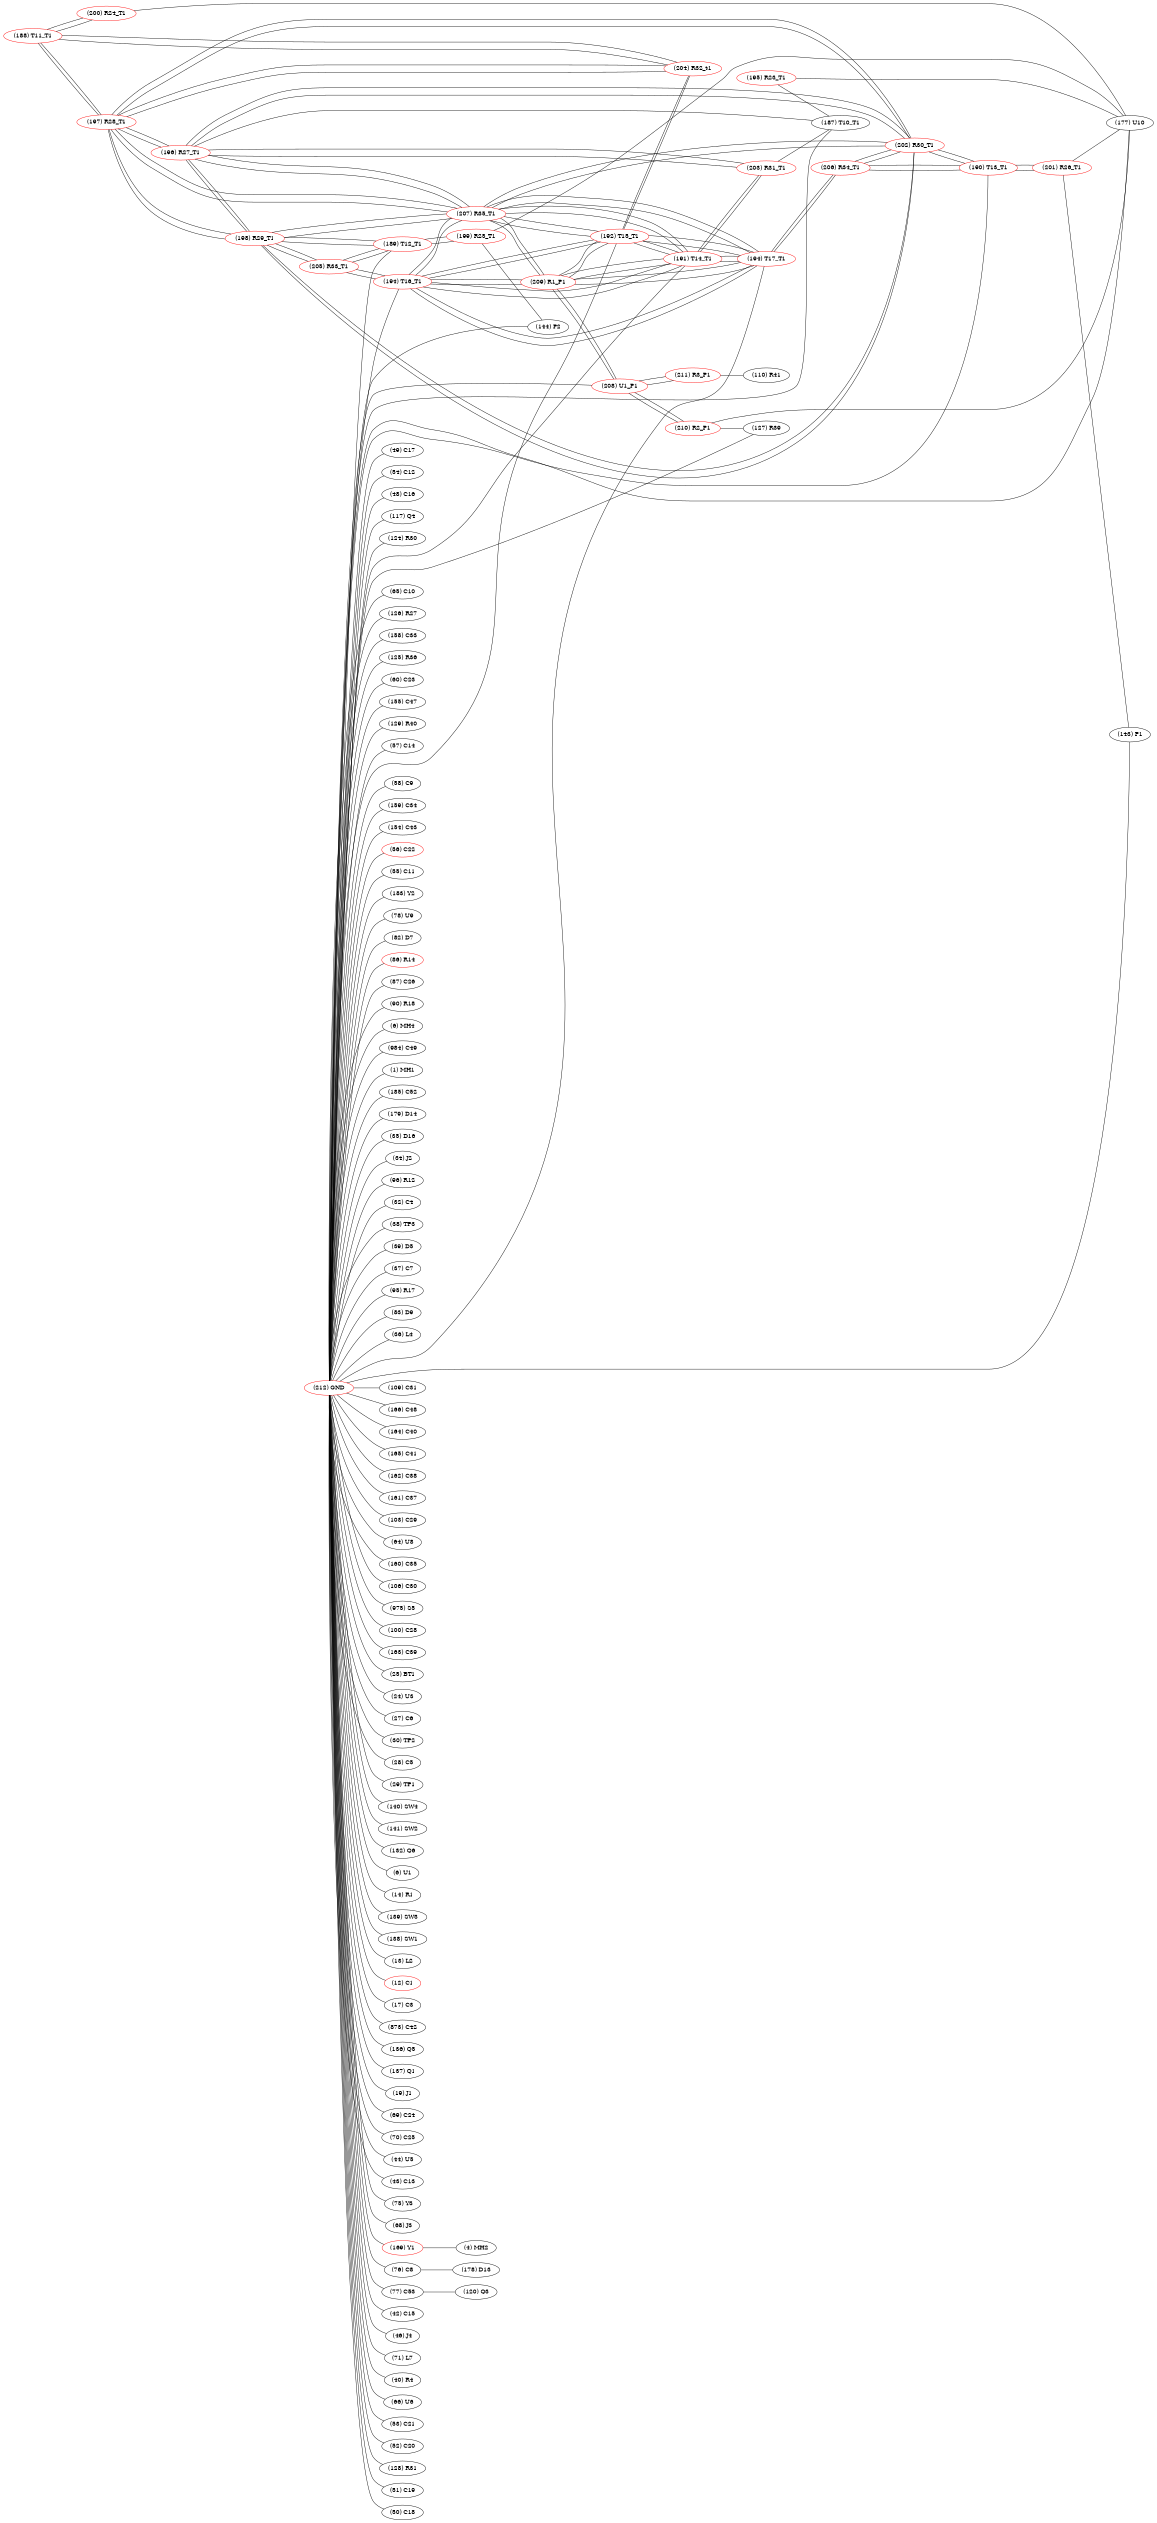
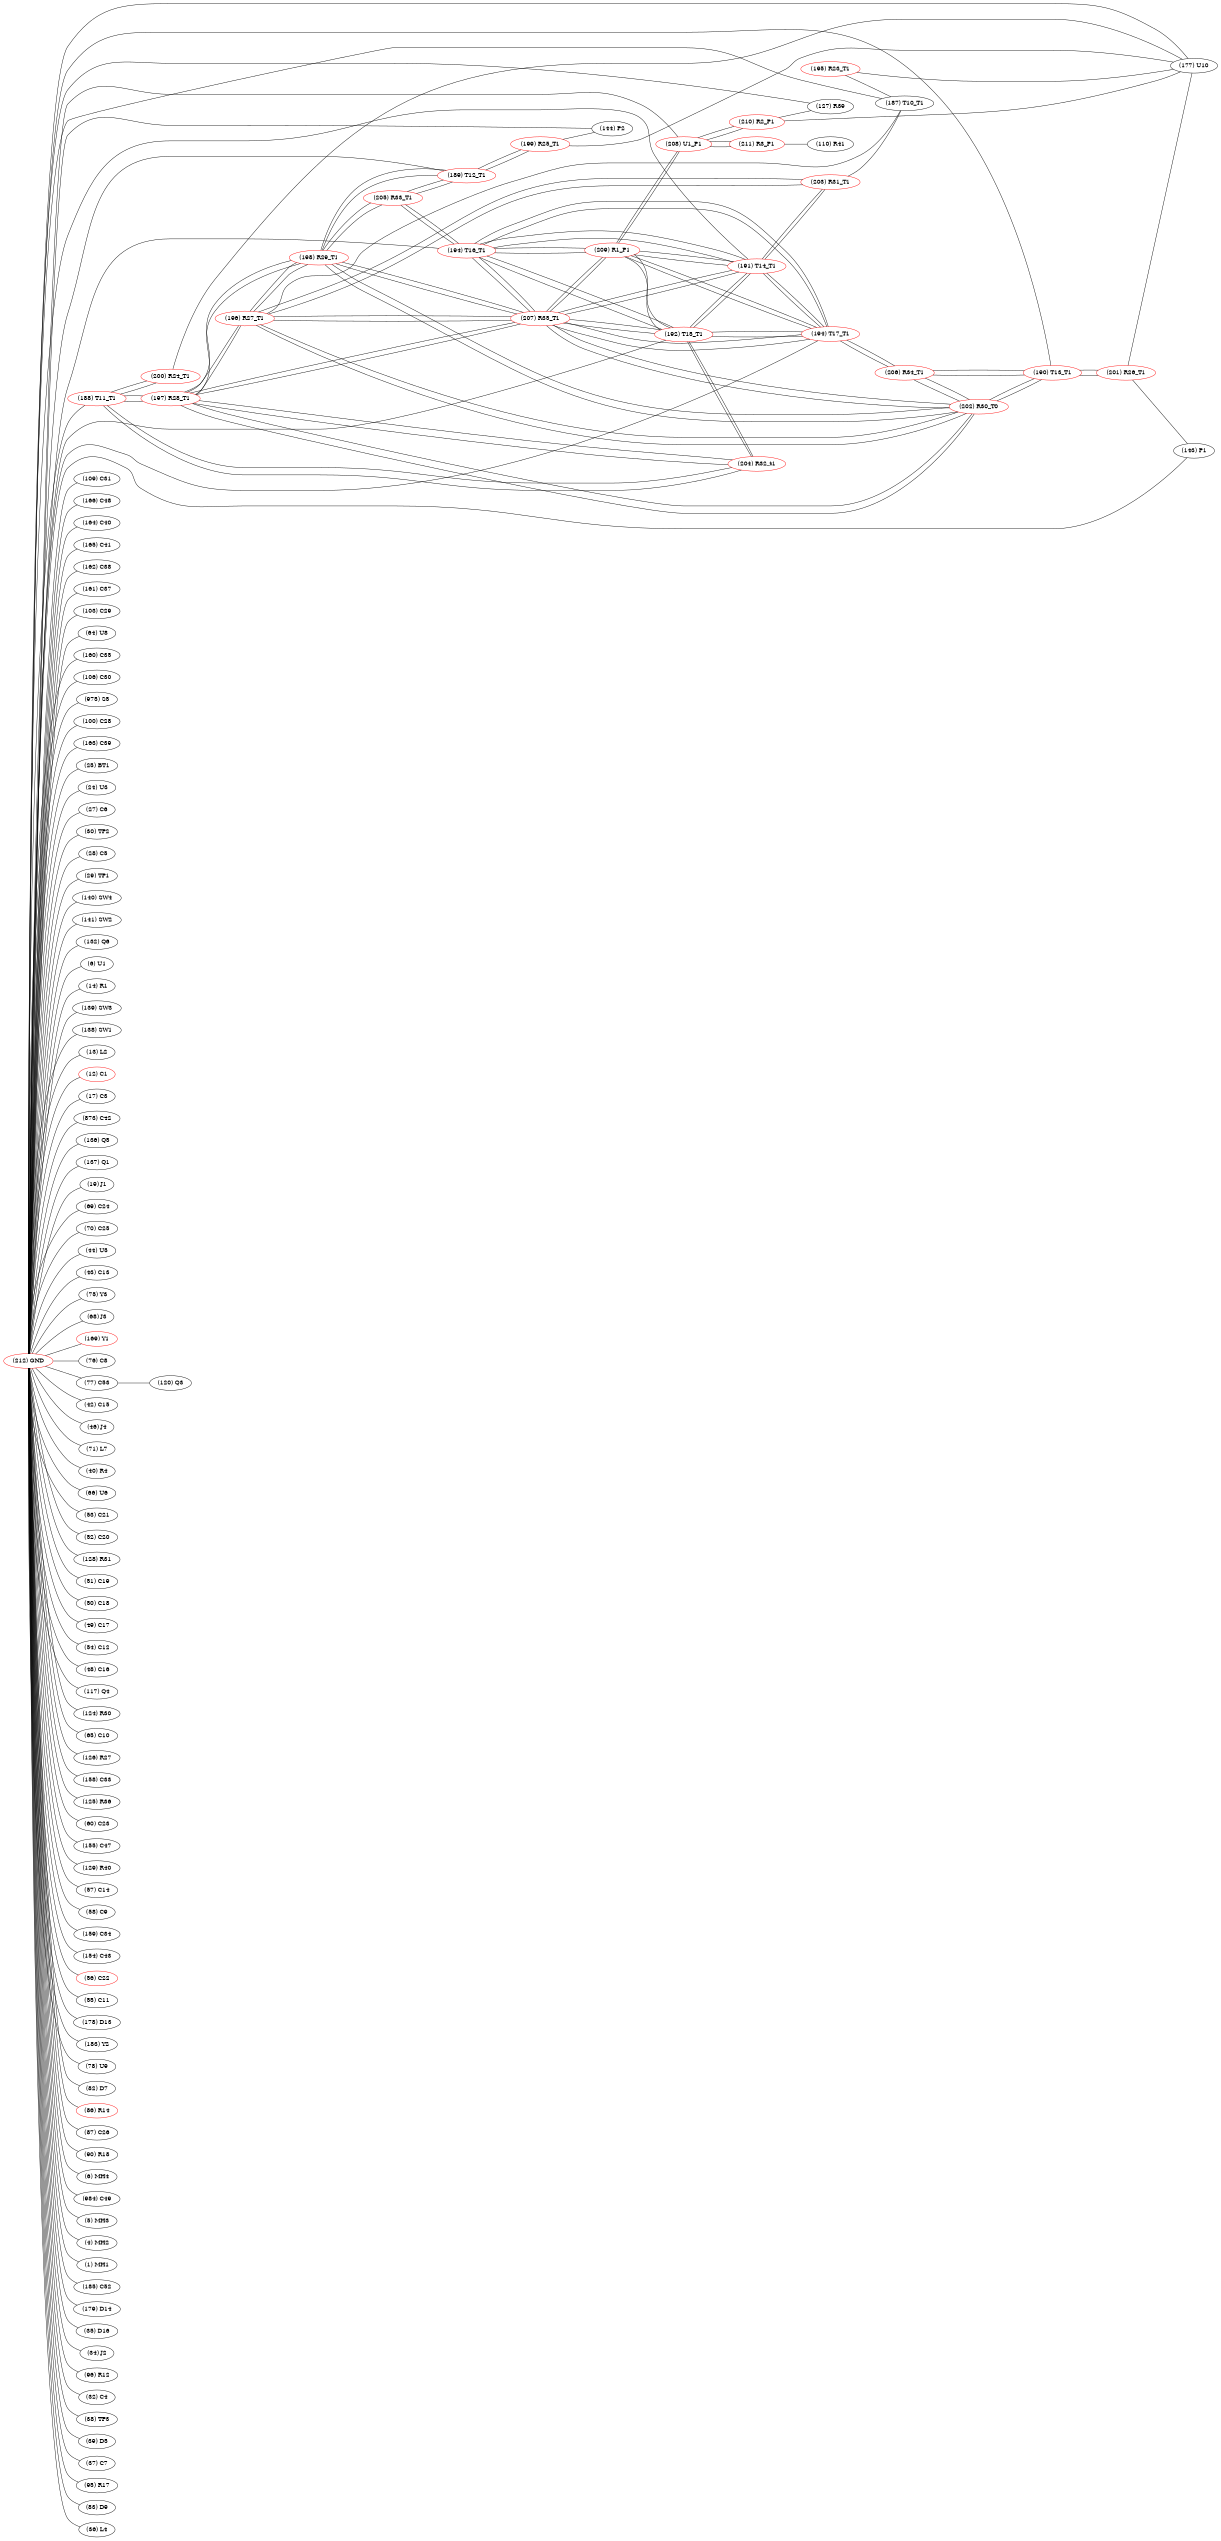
node "(202) R30_T1": label "(202) R30_T1" -> "(202) R30_T0"
edge "(188) T11_T1" -- "(212) GND": added
node "(5) MH3": added
edge "(169) Y1" -- "(4) MH2": now "(212) GND" -- "(4) MH2"
edge "(76) C8" -- "(178) D13": now "(212) GND" -- "(178) D13"
